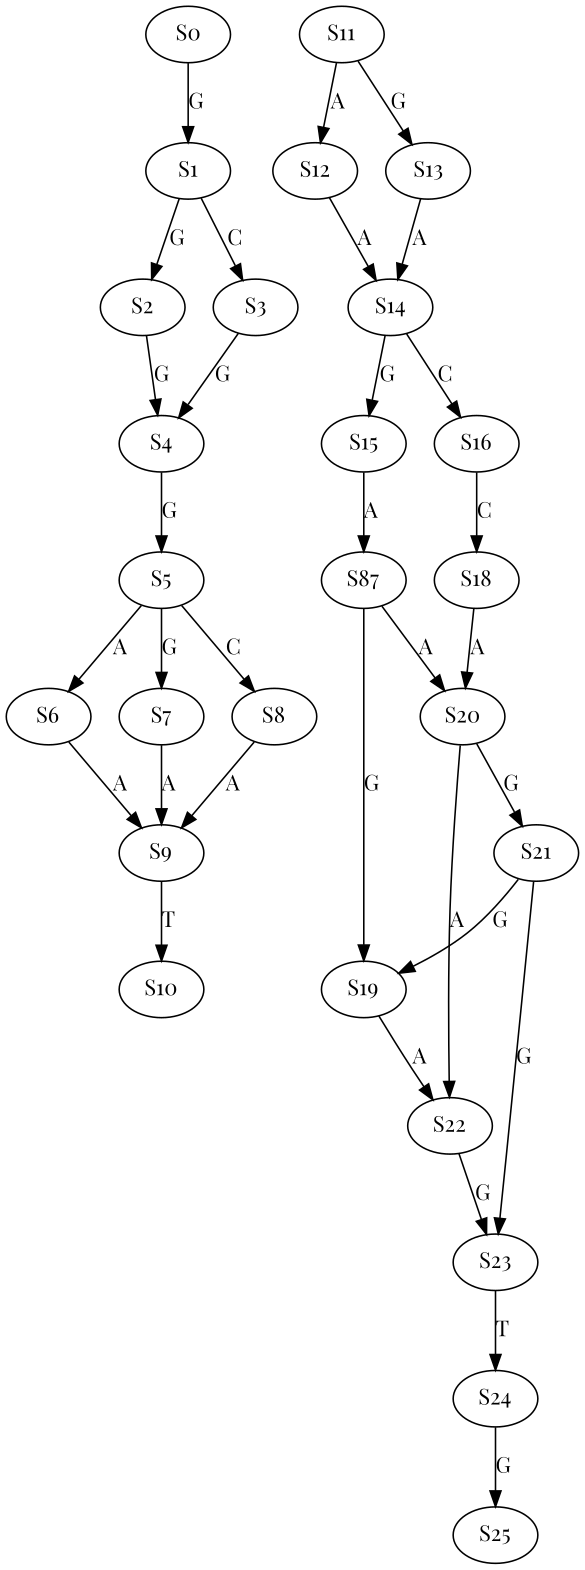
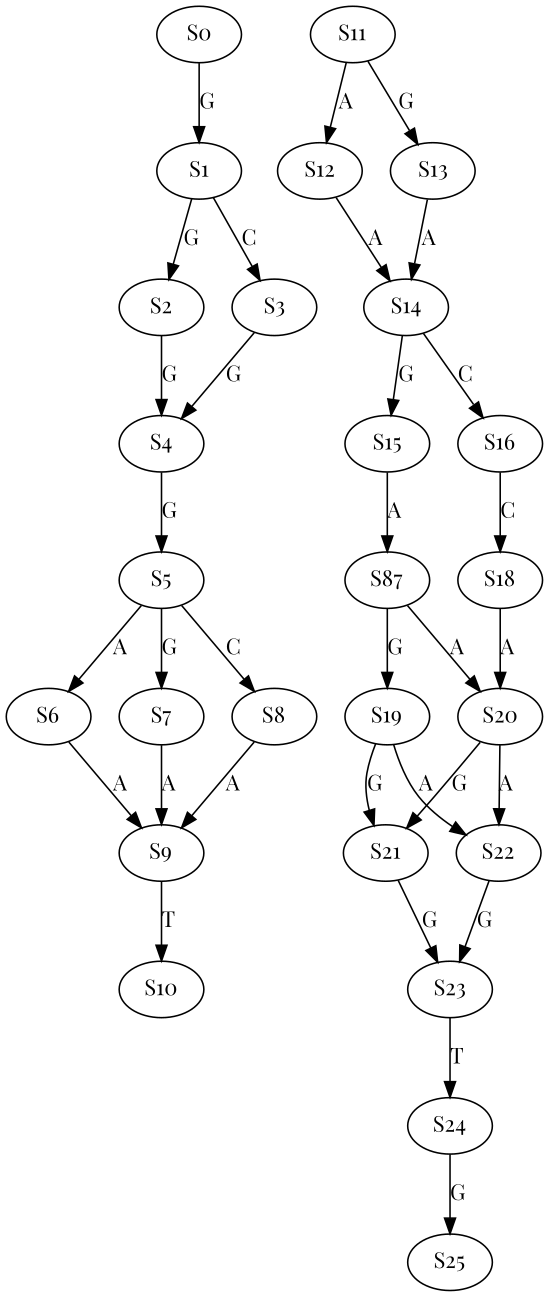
edge "S21" -> "S19": reversed
